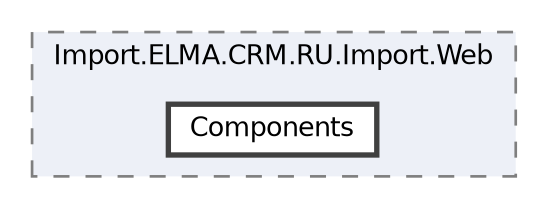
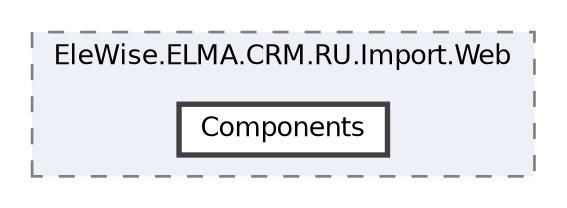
cluster "Import.ELMA.CRM.RU.Import.Web": label "Import.ELMA.CRM.RU.Import.Web" -> "EleWise.ELMA.CRM.RU.Import.Web"
